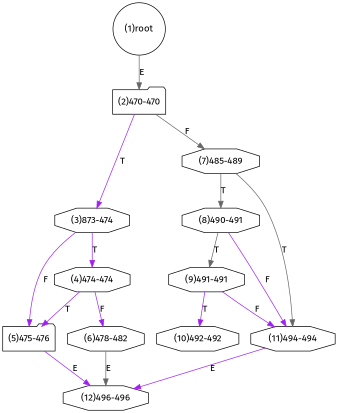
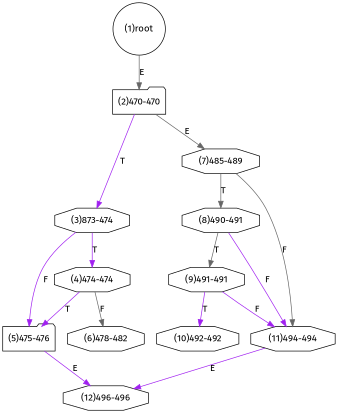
edge "(2)470-470" -> "(7)485-489": label "F" -> "E"
edge "(7)485-489" -> "(11)494-494": label "T" -> "F"
edge "(4)474-474" -> "(6)478-482": color purple -> gray40
edge "(6)478-482" -> "(12)496-496": removed, label "E"
